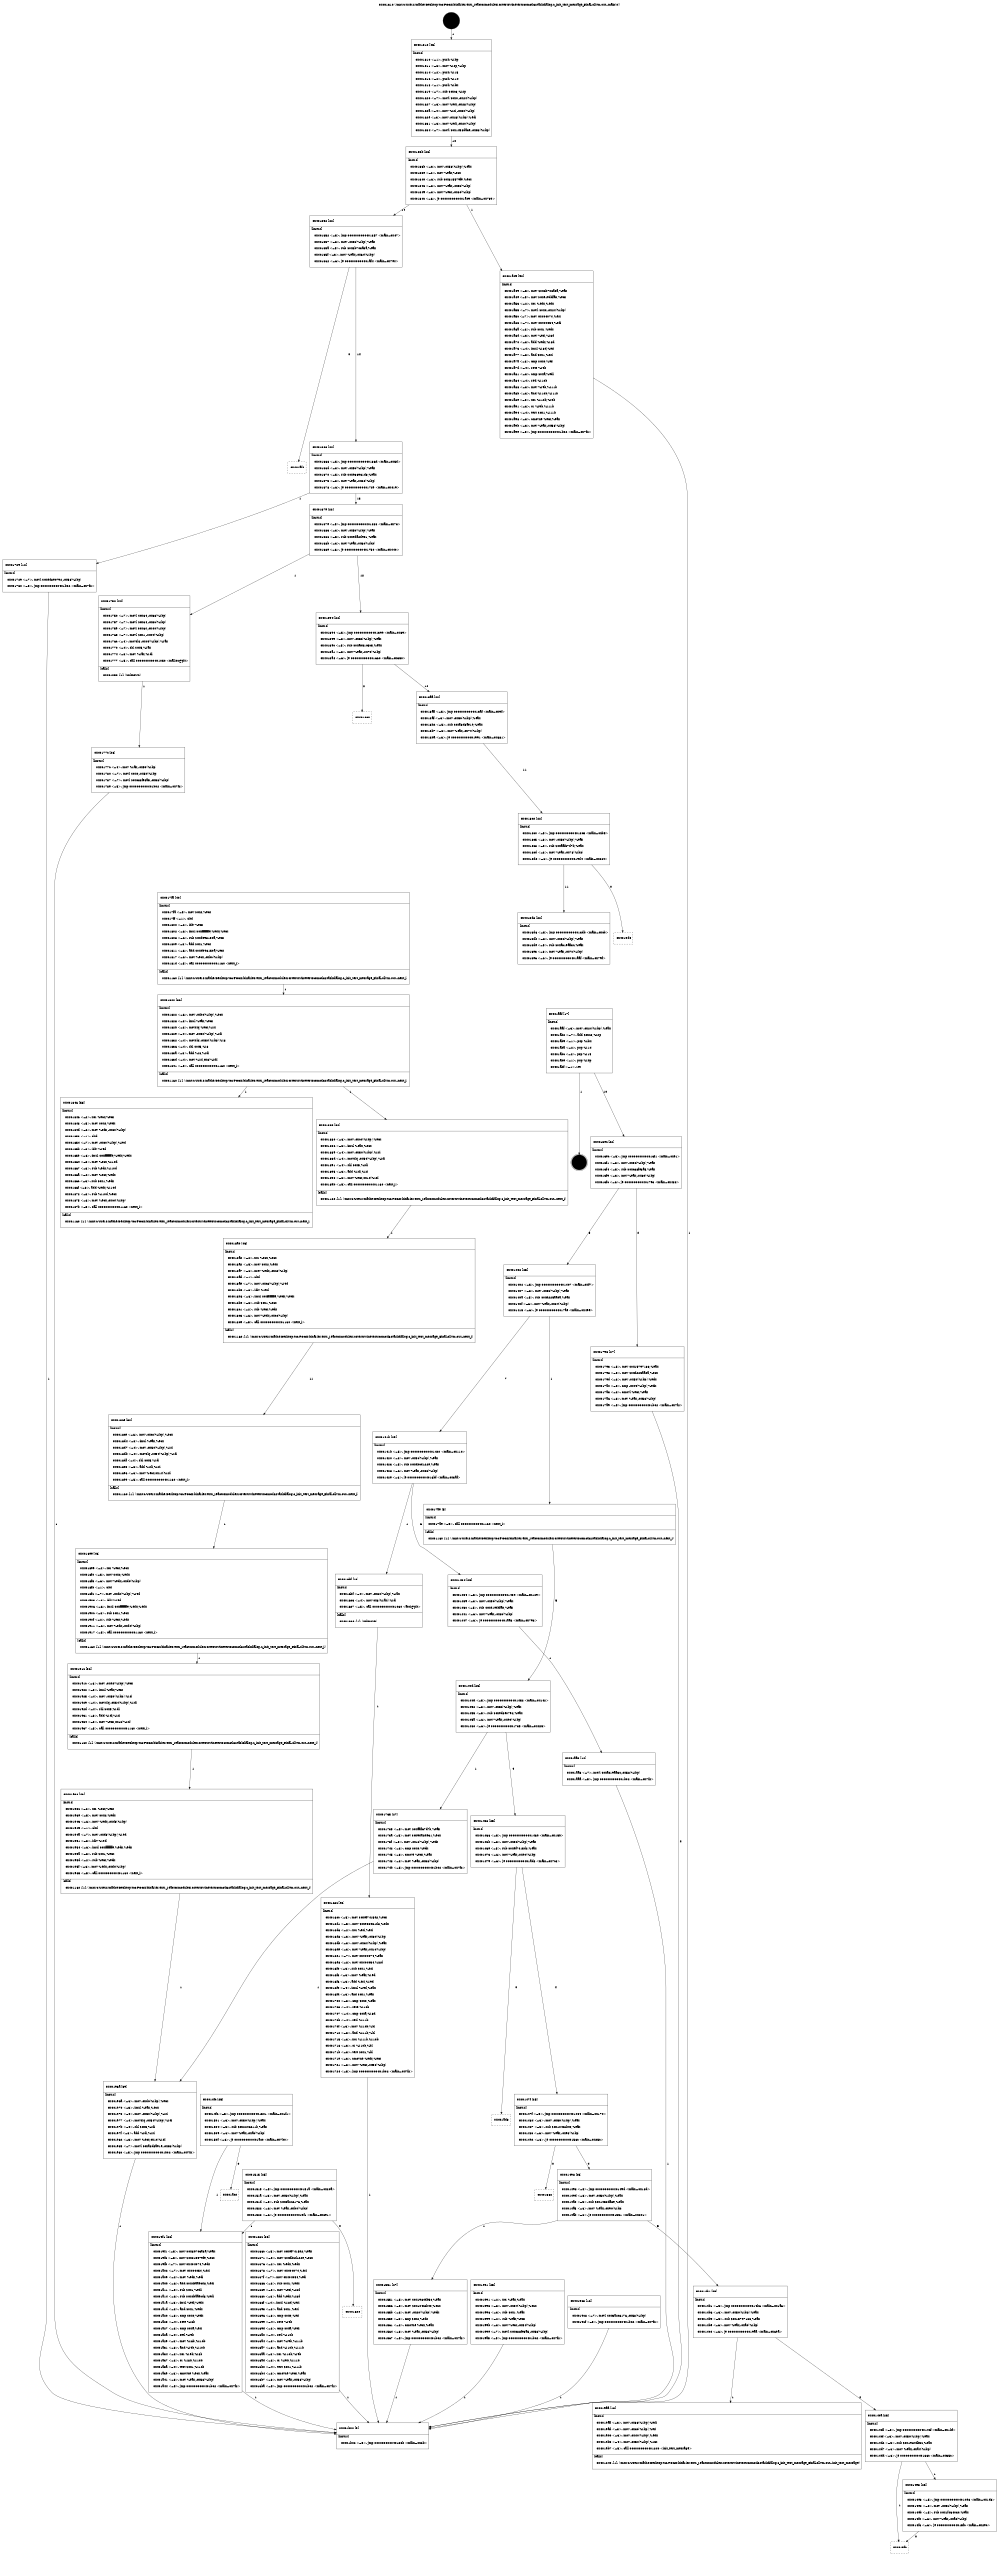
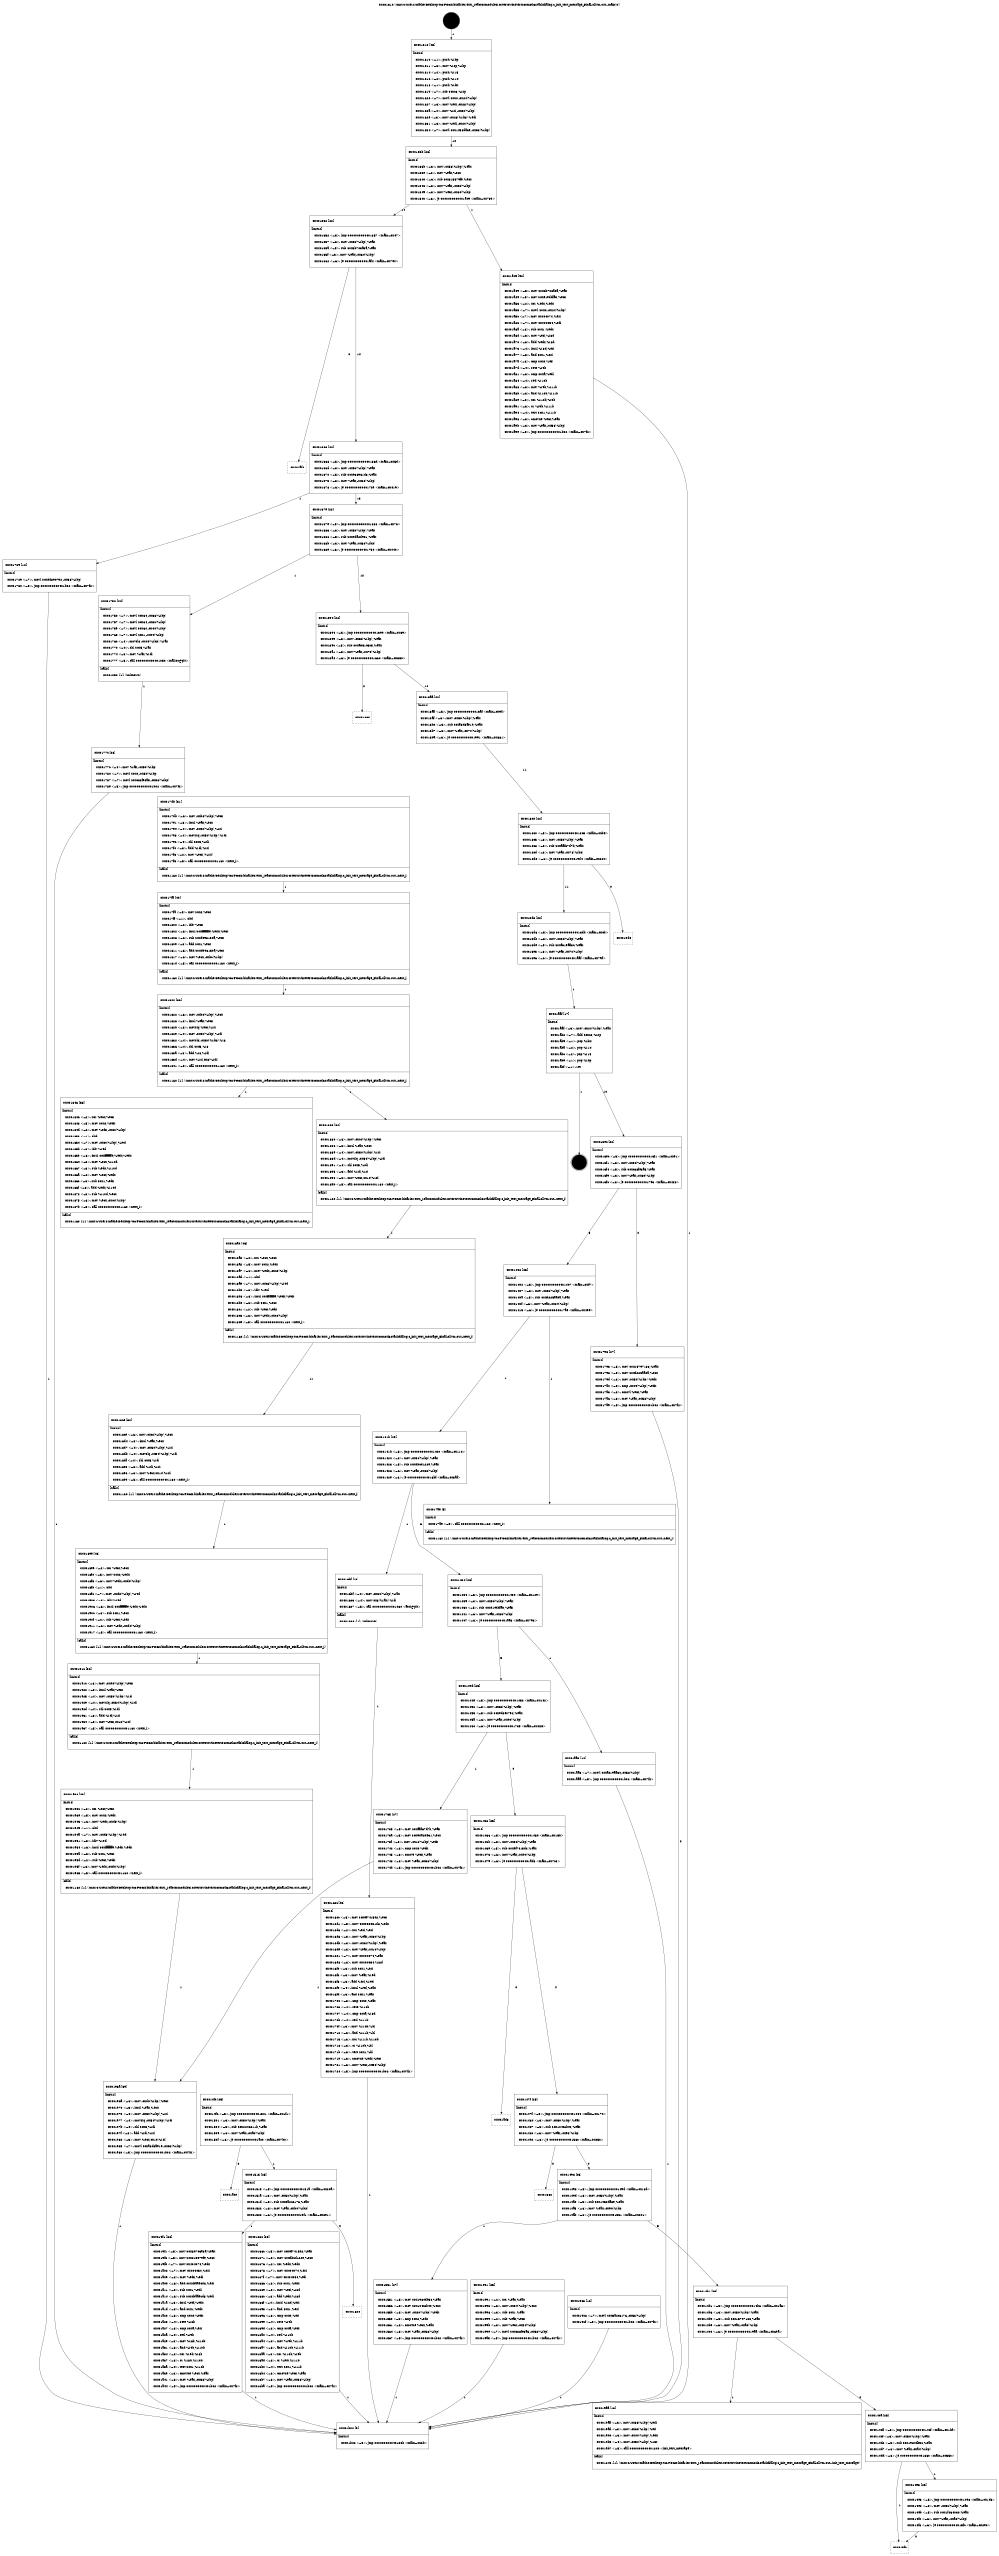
node "0x4017db [31]": added
edge "0x4013d6 [22]" -> "0x401aaf [17]": added, label "1"
edge "0x4017ae [5]" -> "0x40144d [25]": now "0x401434 [25]" -> "0x40144d [25]"
edge "0x4014fc [25]" -> "0x4019f1 [88]": now "0x4014fc [25]" -> "0x401515 [25]"
